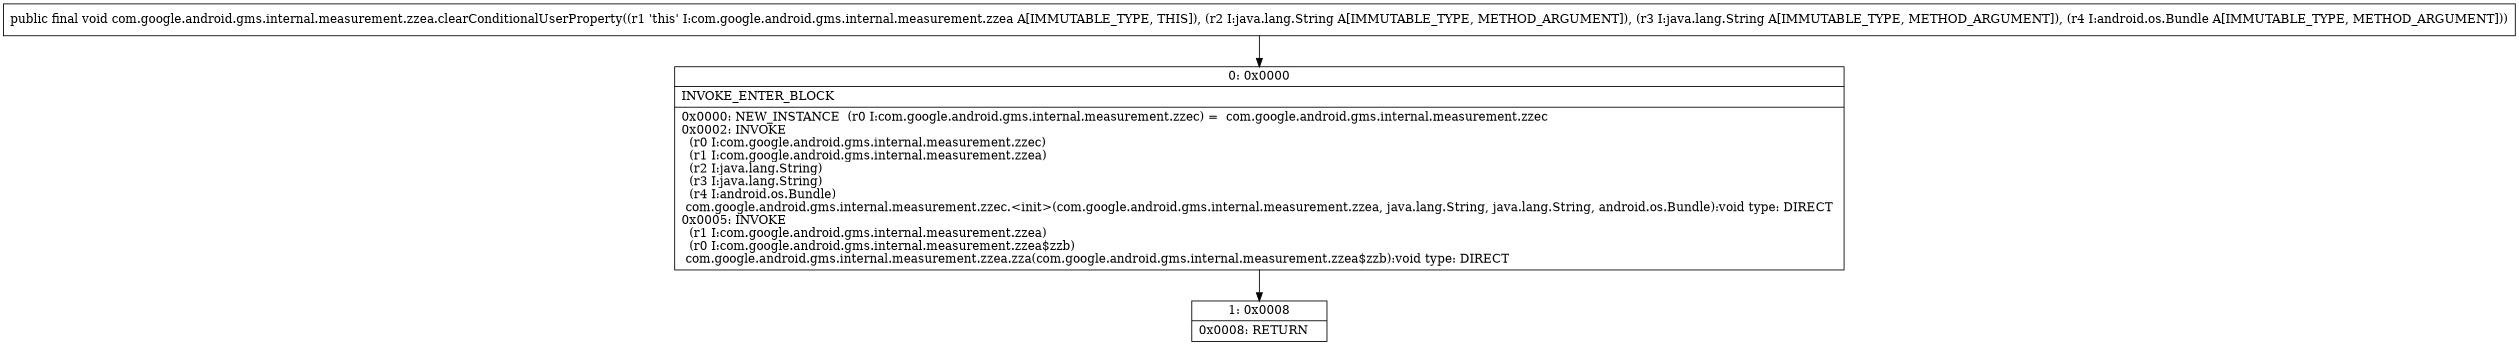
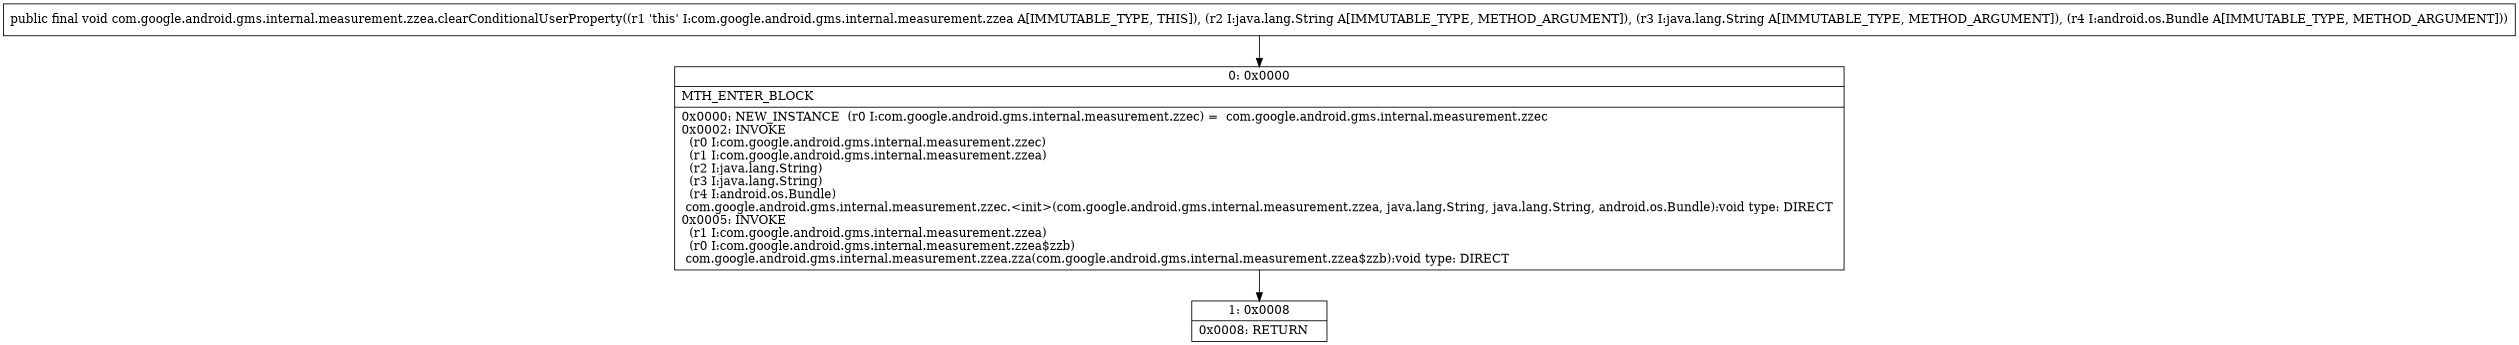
node "0: 0x0000": text "INVOKE_ENTER_BLOCK" -> "MTH_ENTER_BLOCK"
